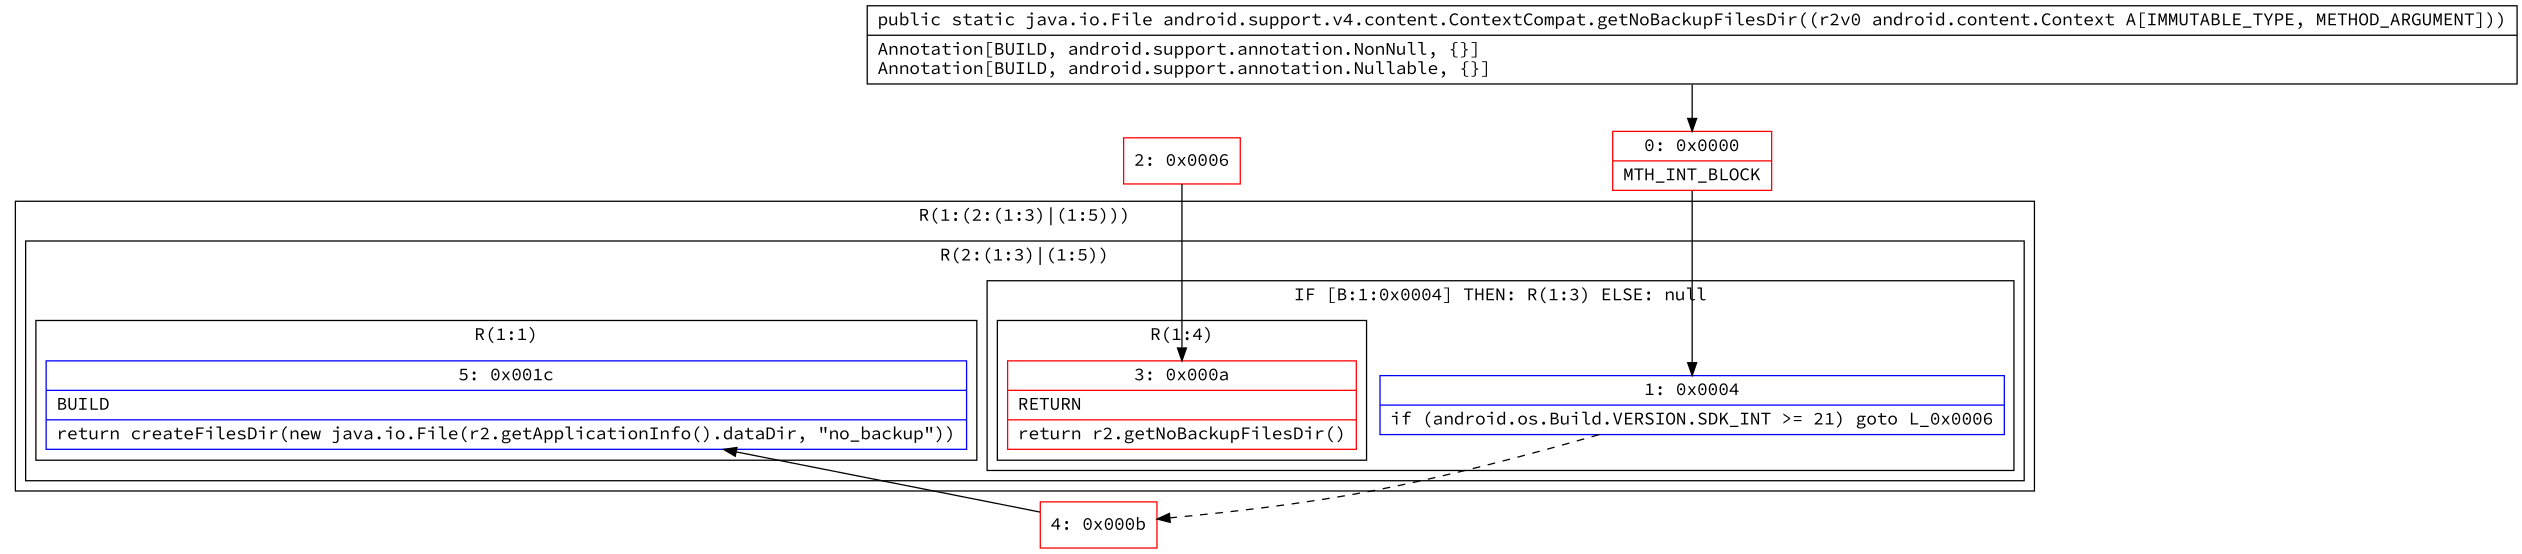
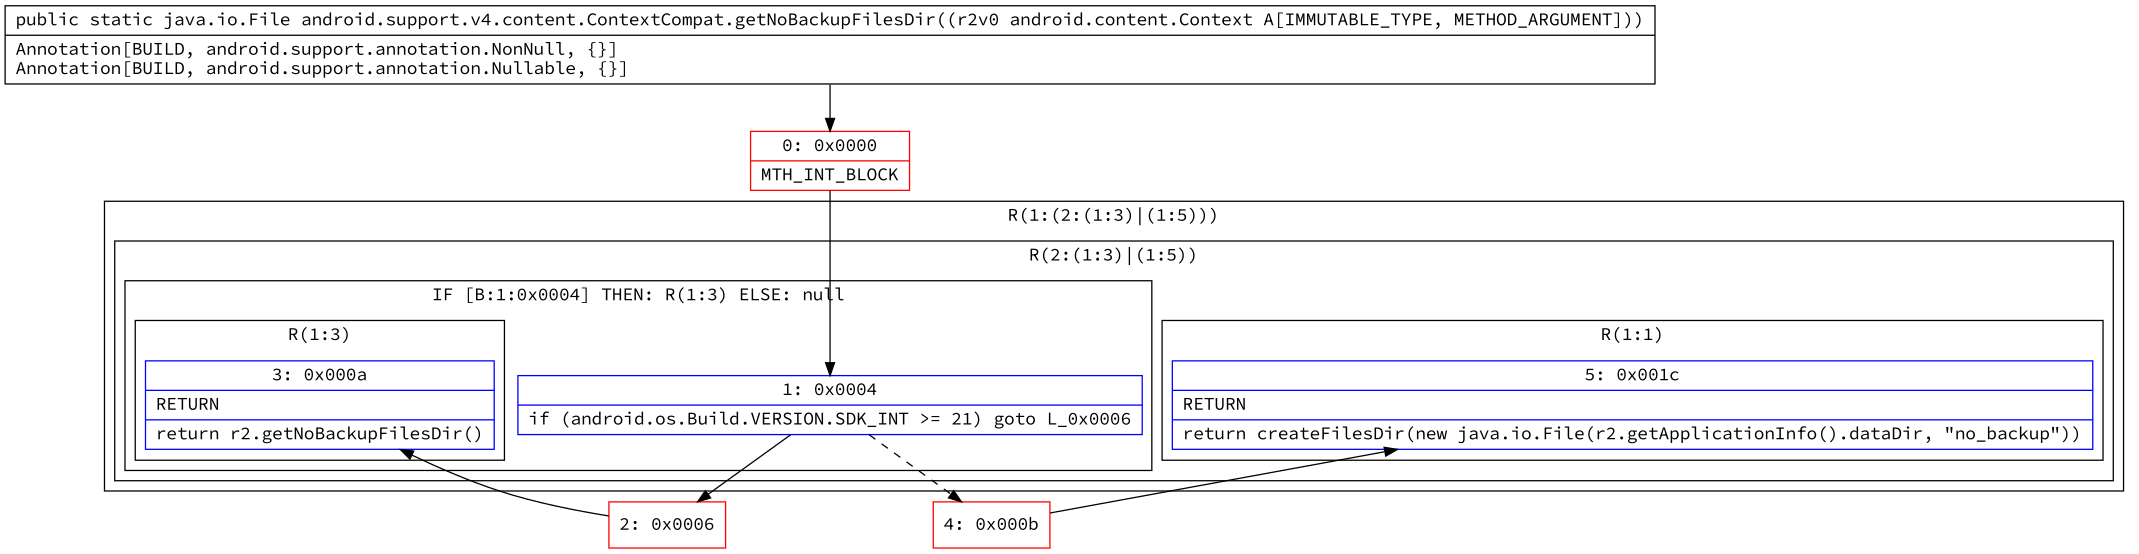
cluster "R(1:4)": label "R(1:4)" -> "R(1:3)"
node "5: 0x001c": text "BUILD" -> "RETURN"
node "3: 0x000a": color red -> blue
edge "1: 0x0004" -> "2: 0x0006": added
